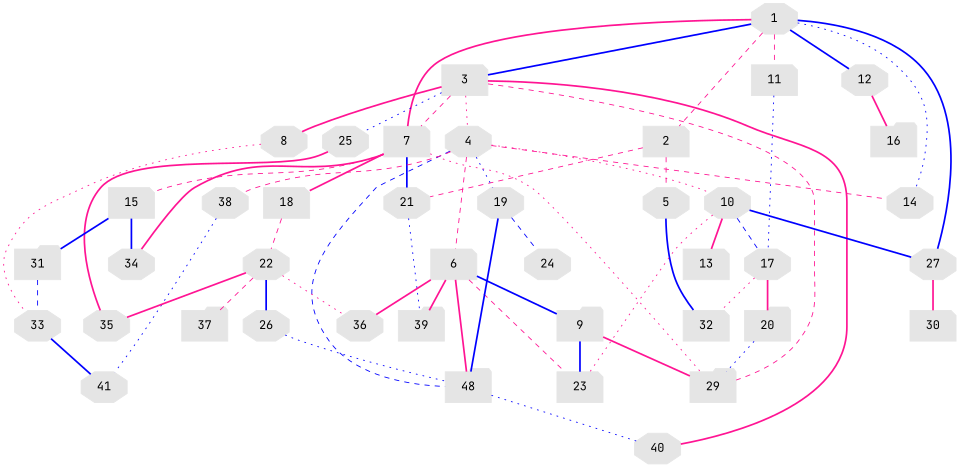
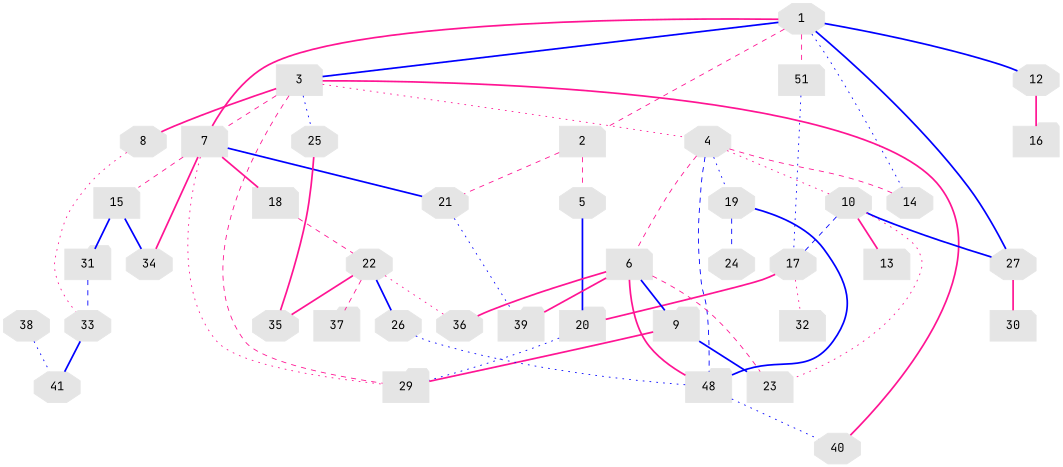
node "11": label "11" -> "51"
edge "4" -- "38": removed
edge "5" -- "32": now "5" -- "20"
